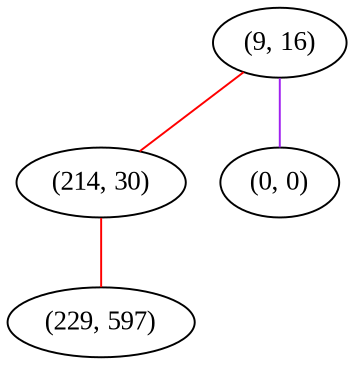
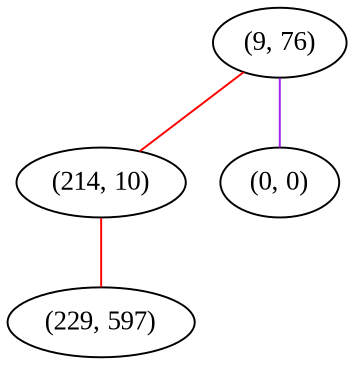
node "(9, 16)": label "(9, 16)" -> "(9, 76)"
node "(214, 30)": label "(214, 30)" -> "(214, 10)"
